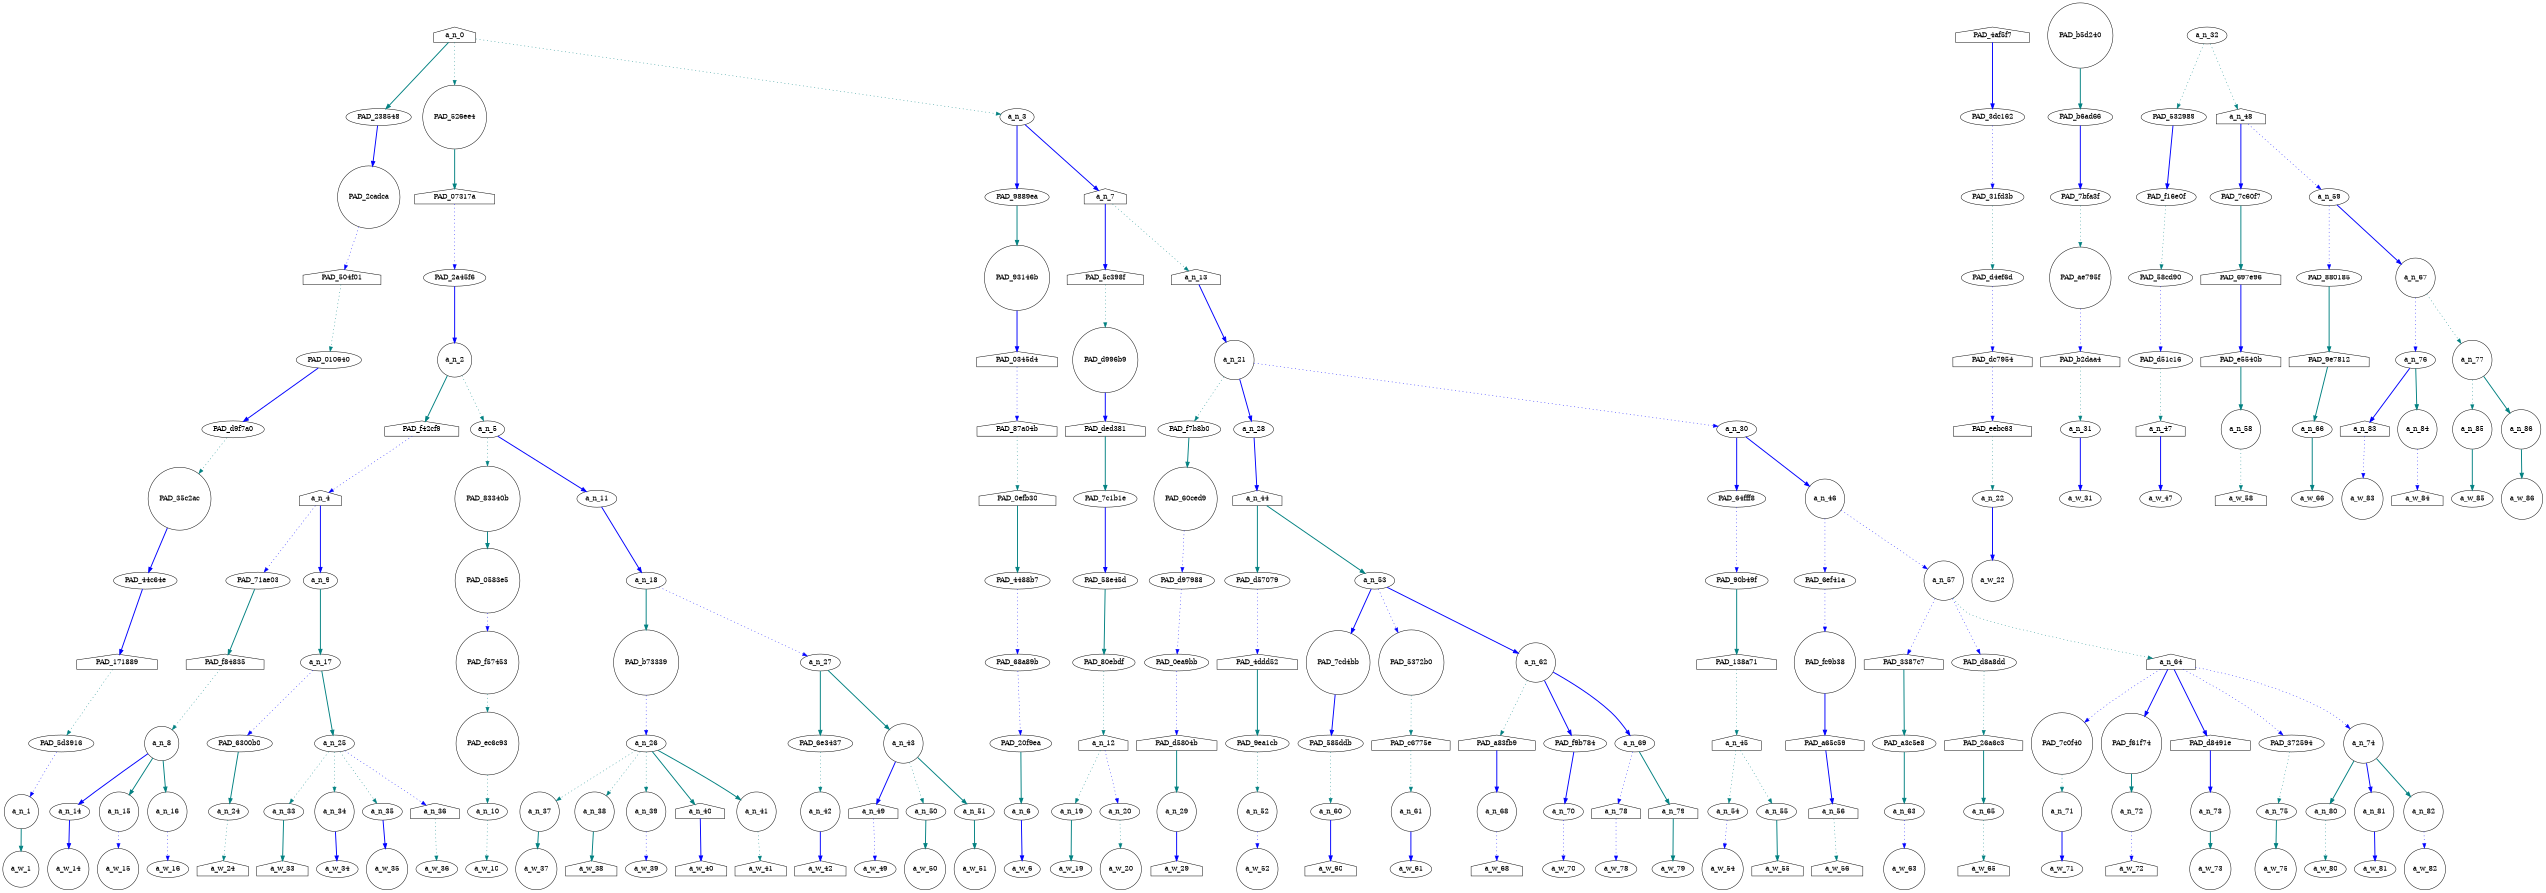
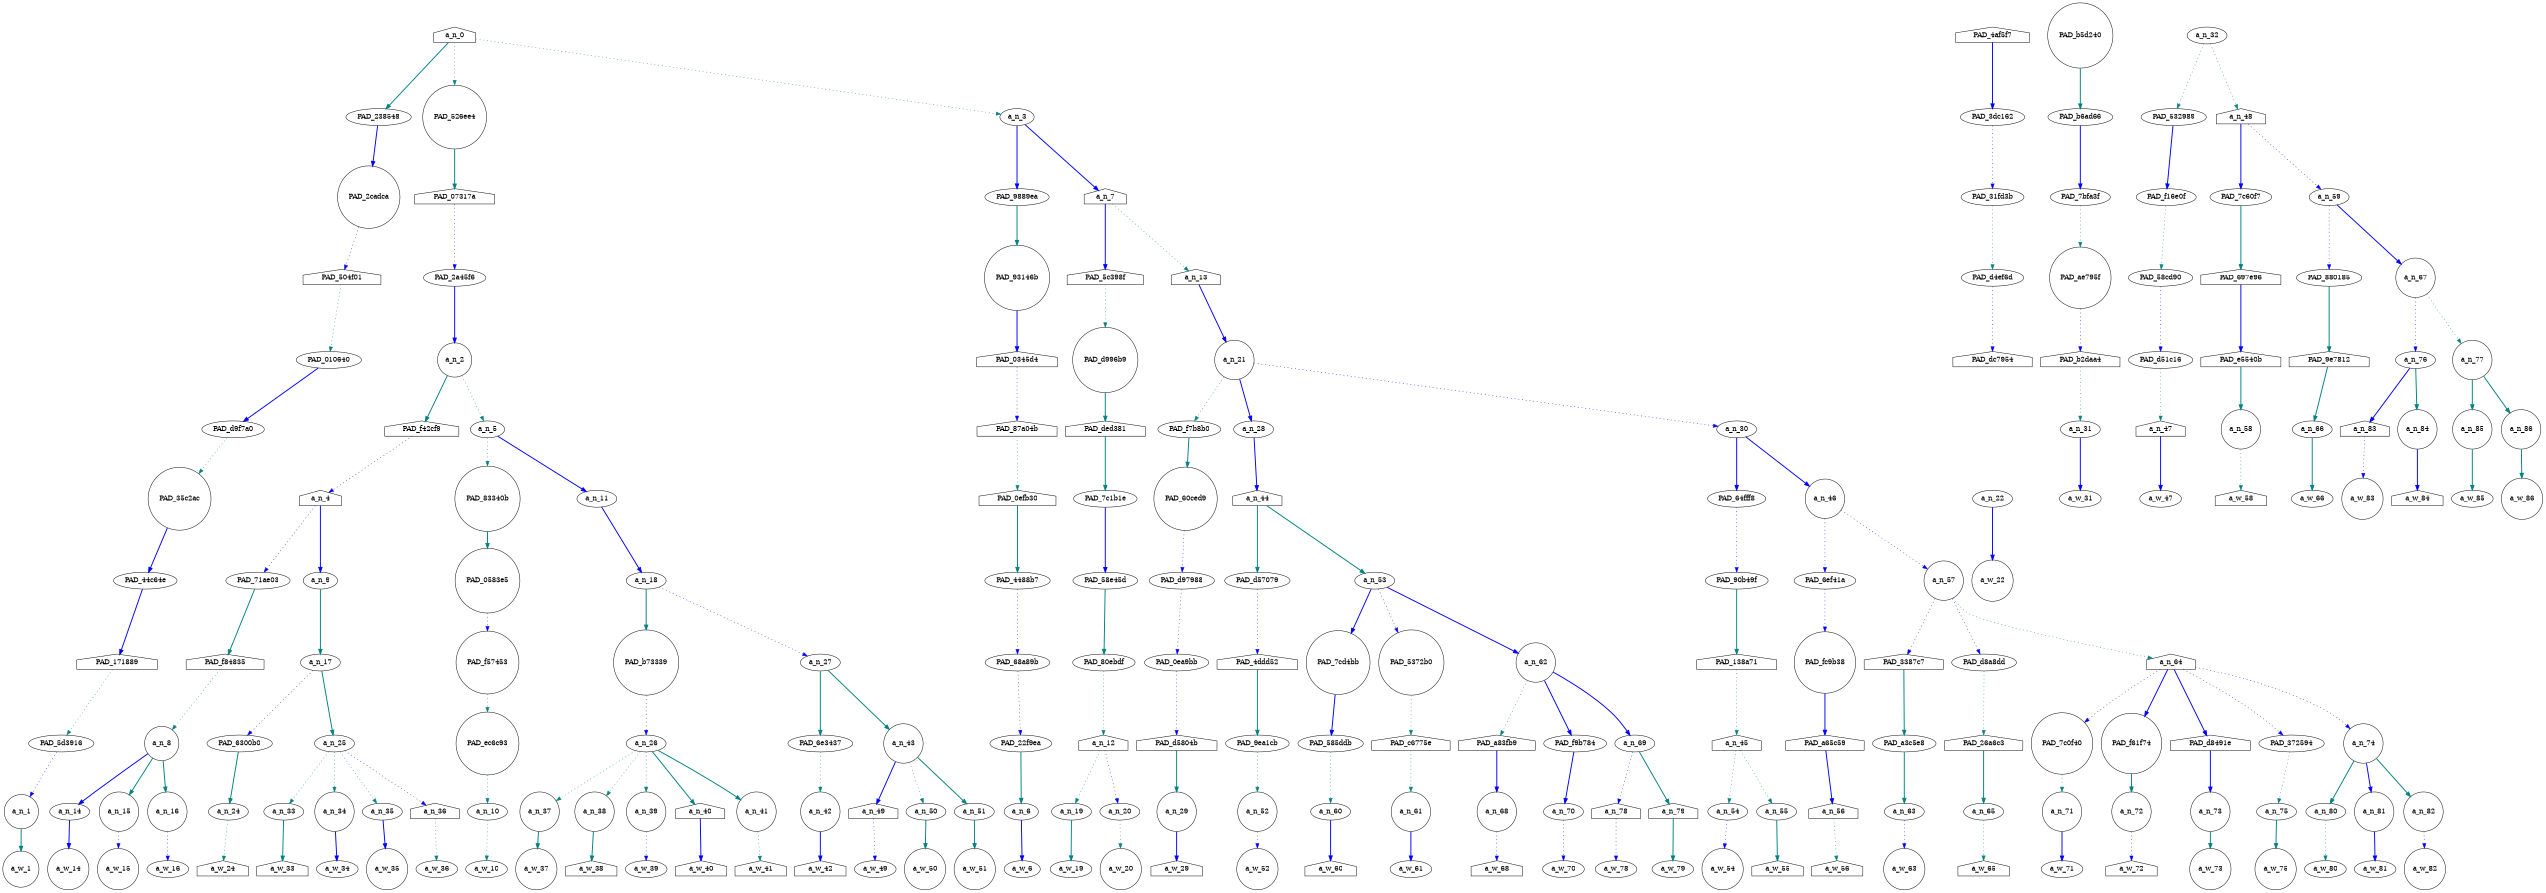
edge "a_n_77" -> "a_n_85": style dotted -> bold
edge "PAD_d996b9" -> "PAD_ded381": color blue -> teal
node "PAD_eebc63": removed
edge "a_n_84" -> "a_w_84": style dotted -> bold
node "PAD_20f9ea": label "PAD_20f9ea" -> "PAD_22f9ea"
